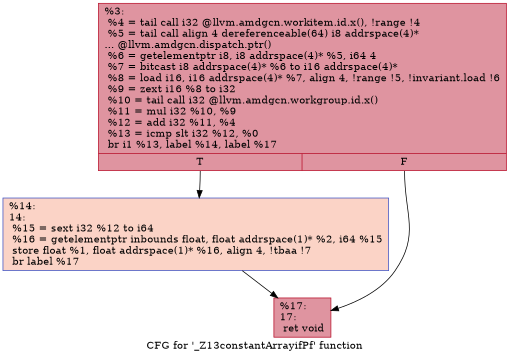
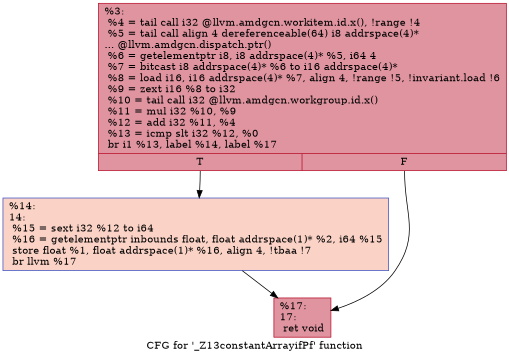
node "%14:": text "br label %17" -> "br llvm %17"
